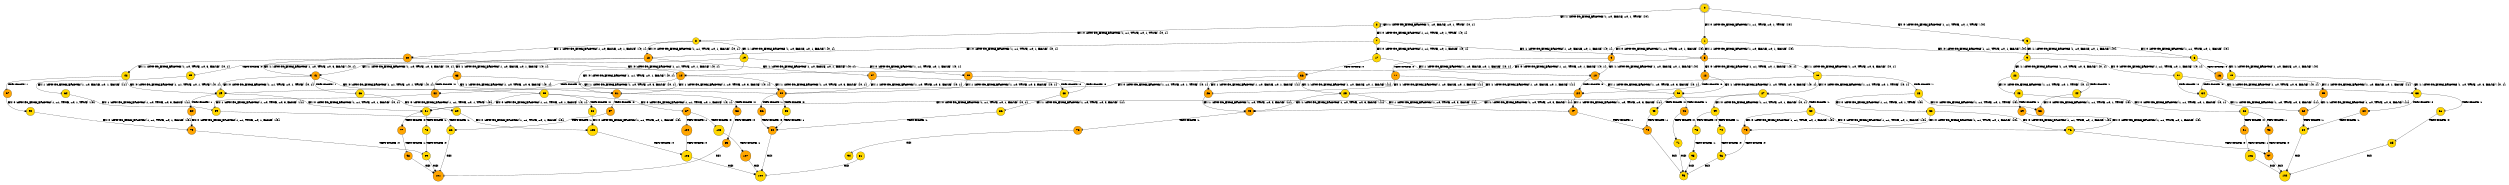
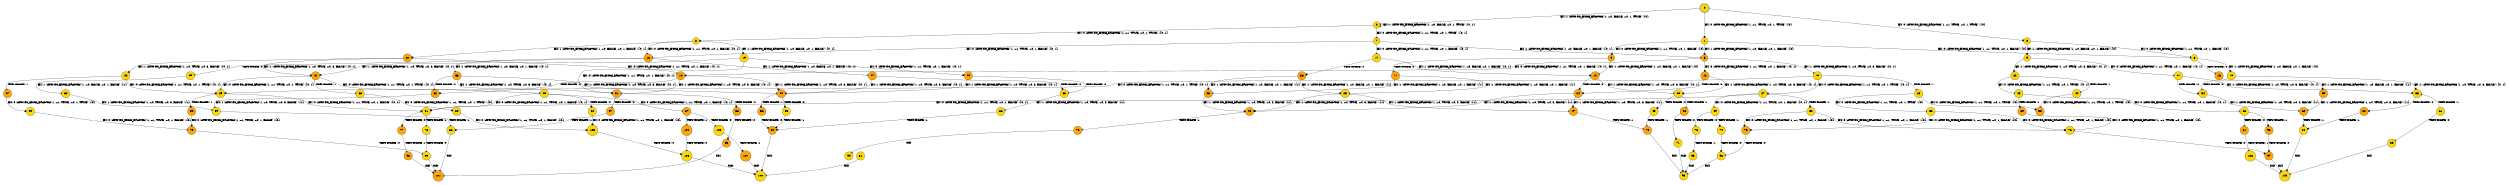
edge "33" -> "61": reversed
